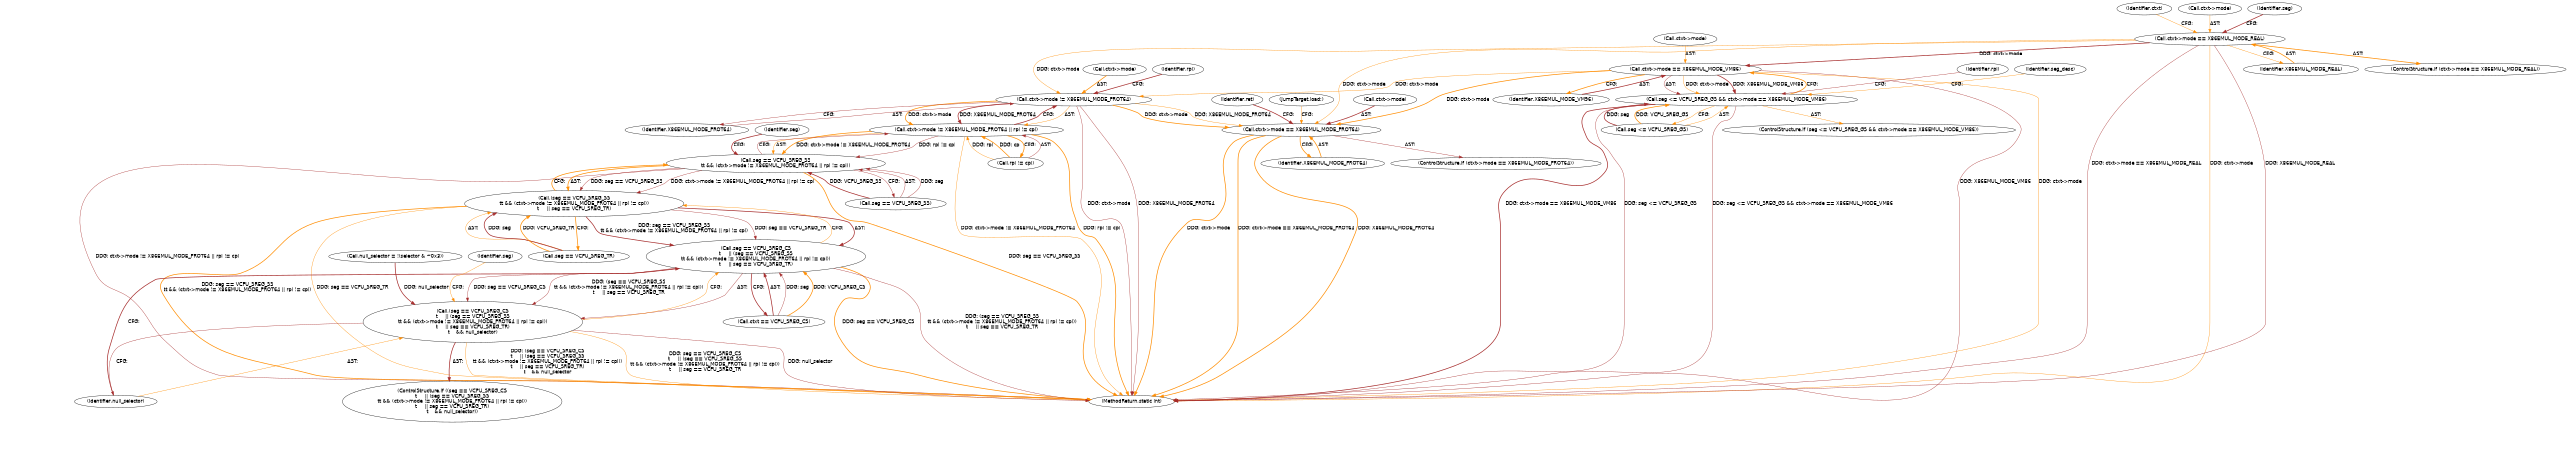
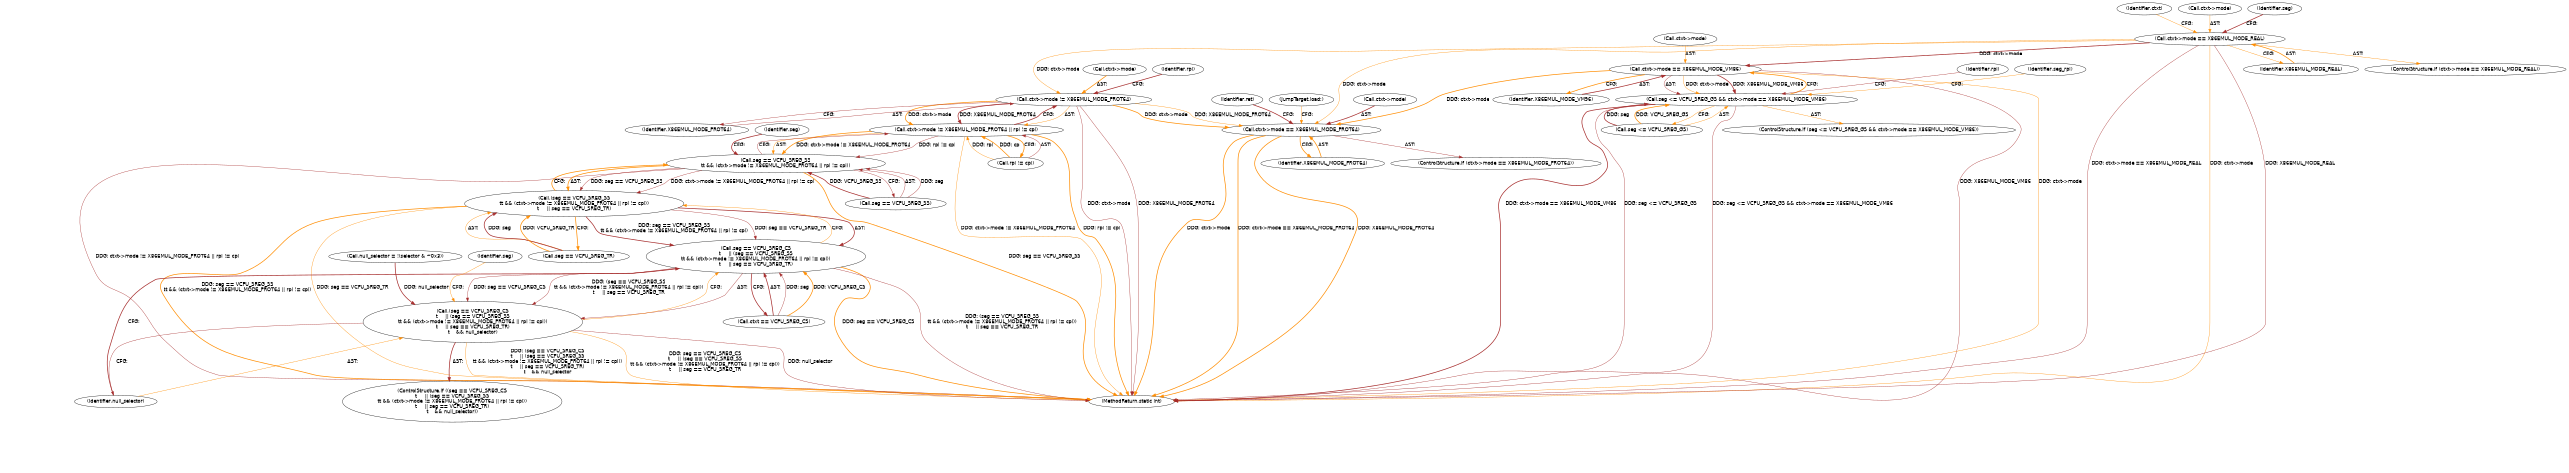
edge "(Call,ctxt->mode == X86EMUL_MODE_REAL)" -> "(ControlStructure,if (ctxt->mode == X86EMUL_MODE_REAL))": style bold -> solid
node "(Identifier,seg_desc)": label "(Identifier,seg_desc)" -> "(Identifier,seg_rpl)"
edge "(Call,ctxt->mode == X86EMUL_MODE_VM86)" -> "(Call,ctxt->mode != X86EMUL_MODE_PROT64)": removed, label "DDG: ctxt->mode"
